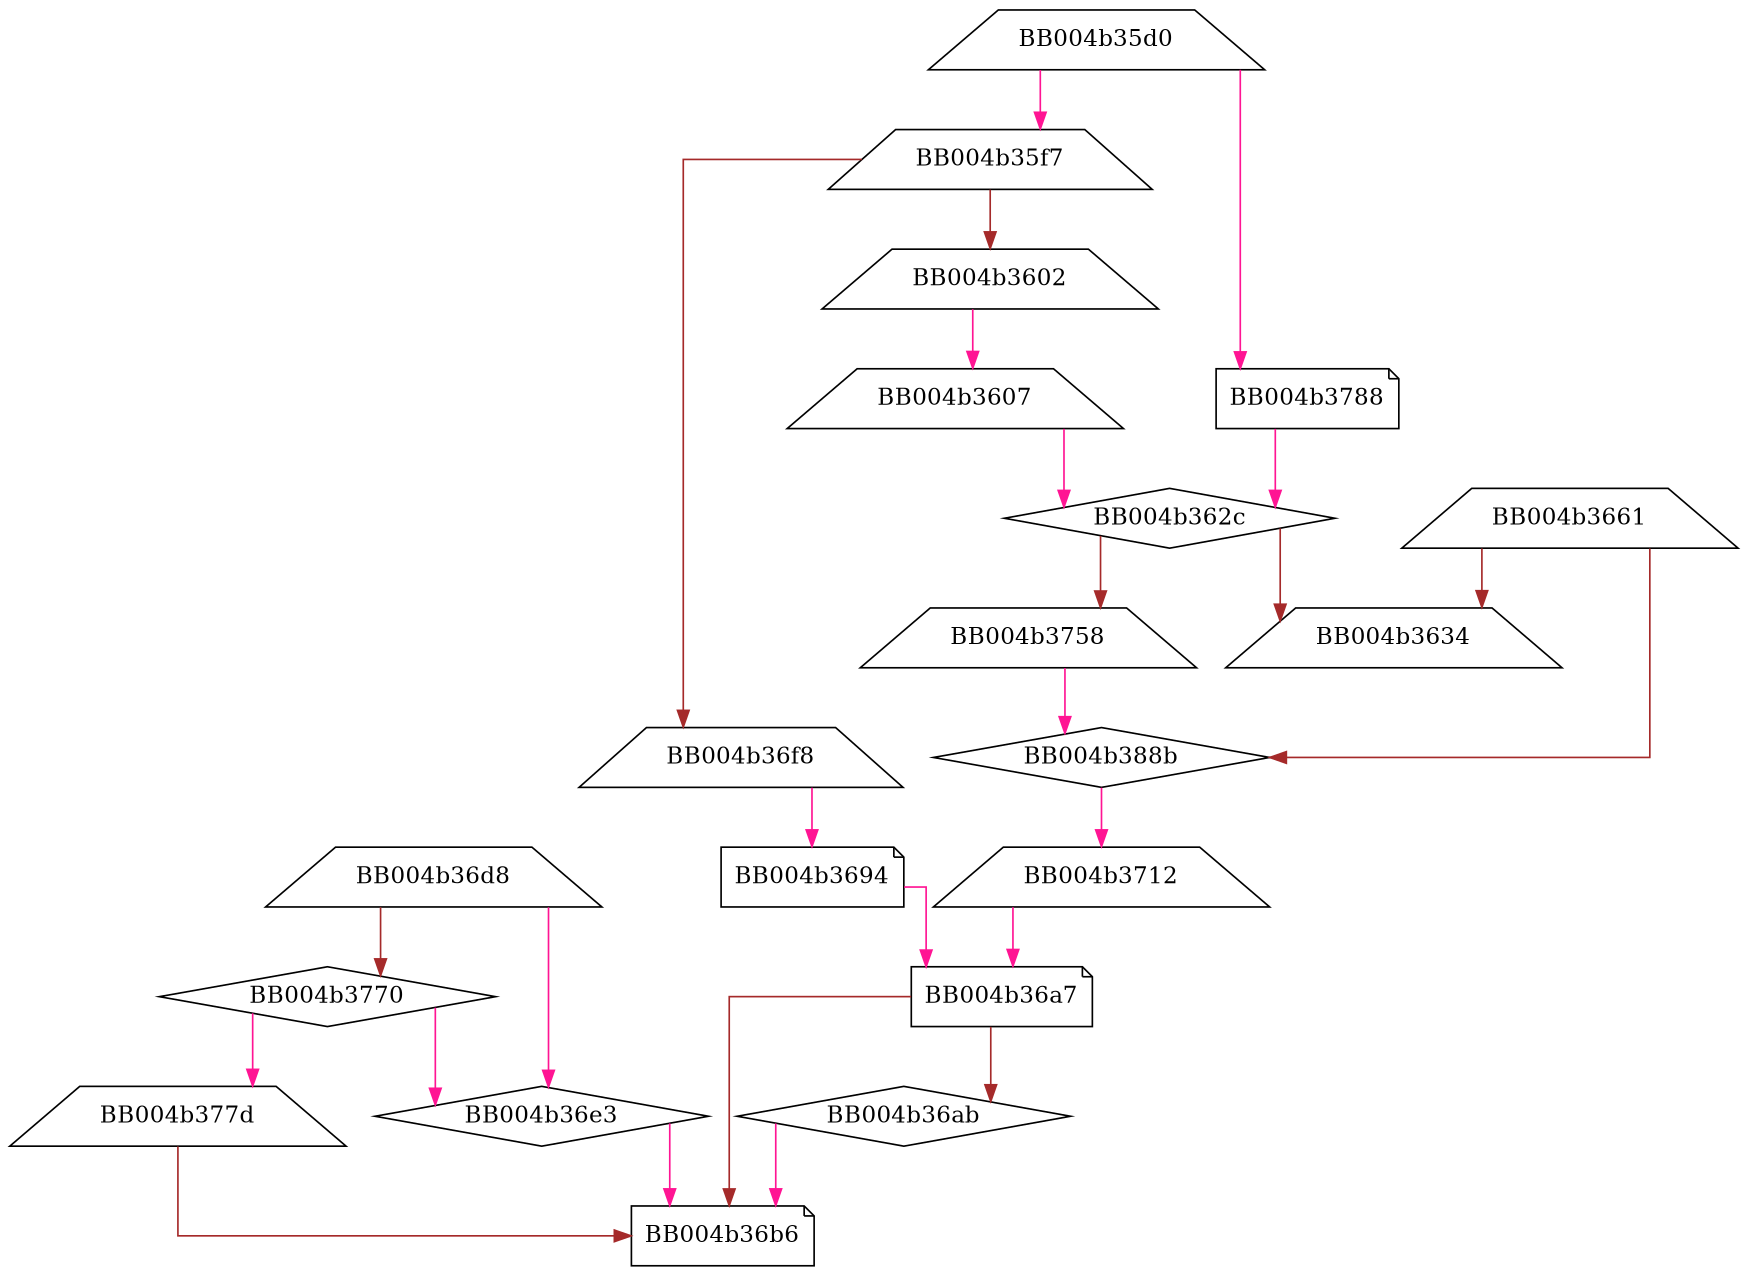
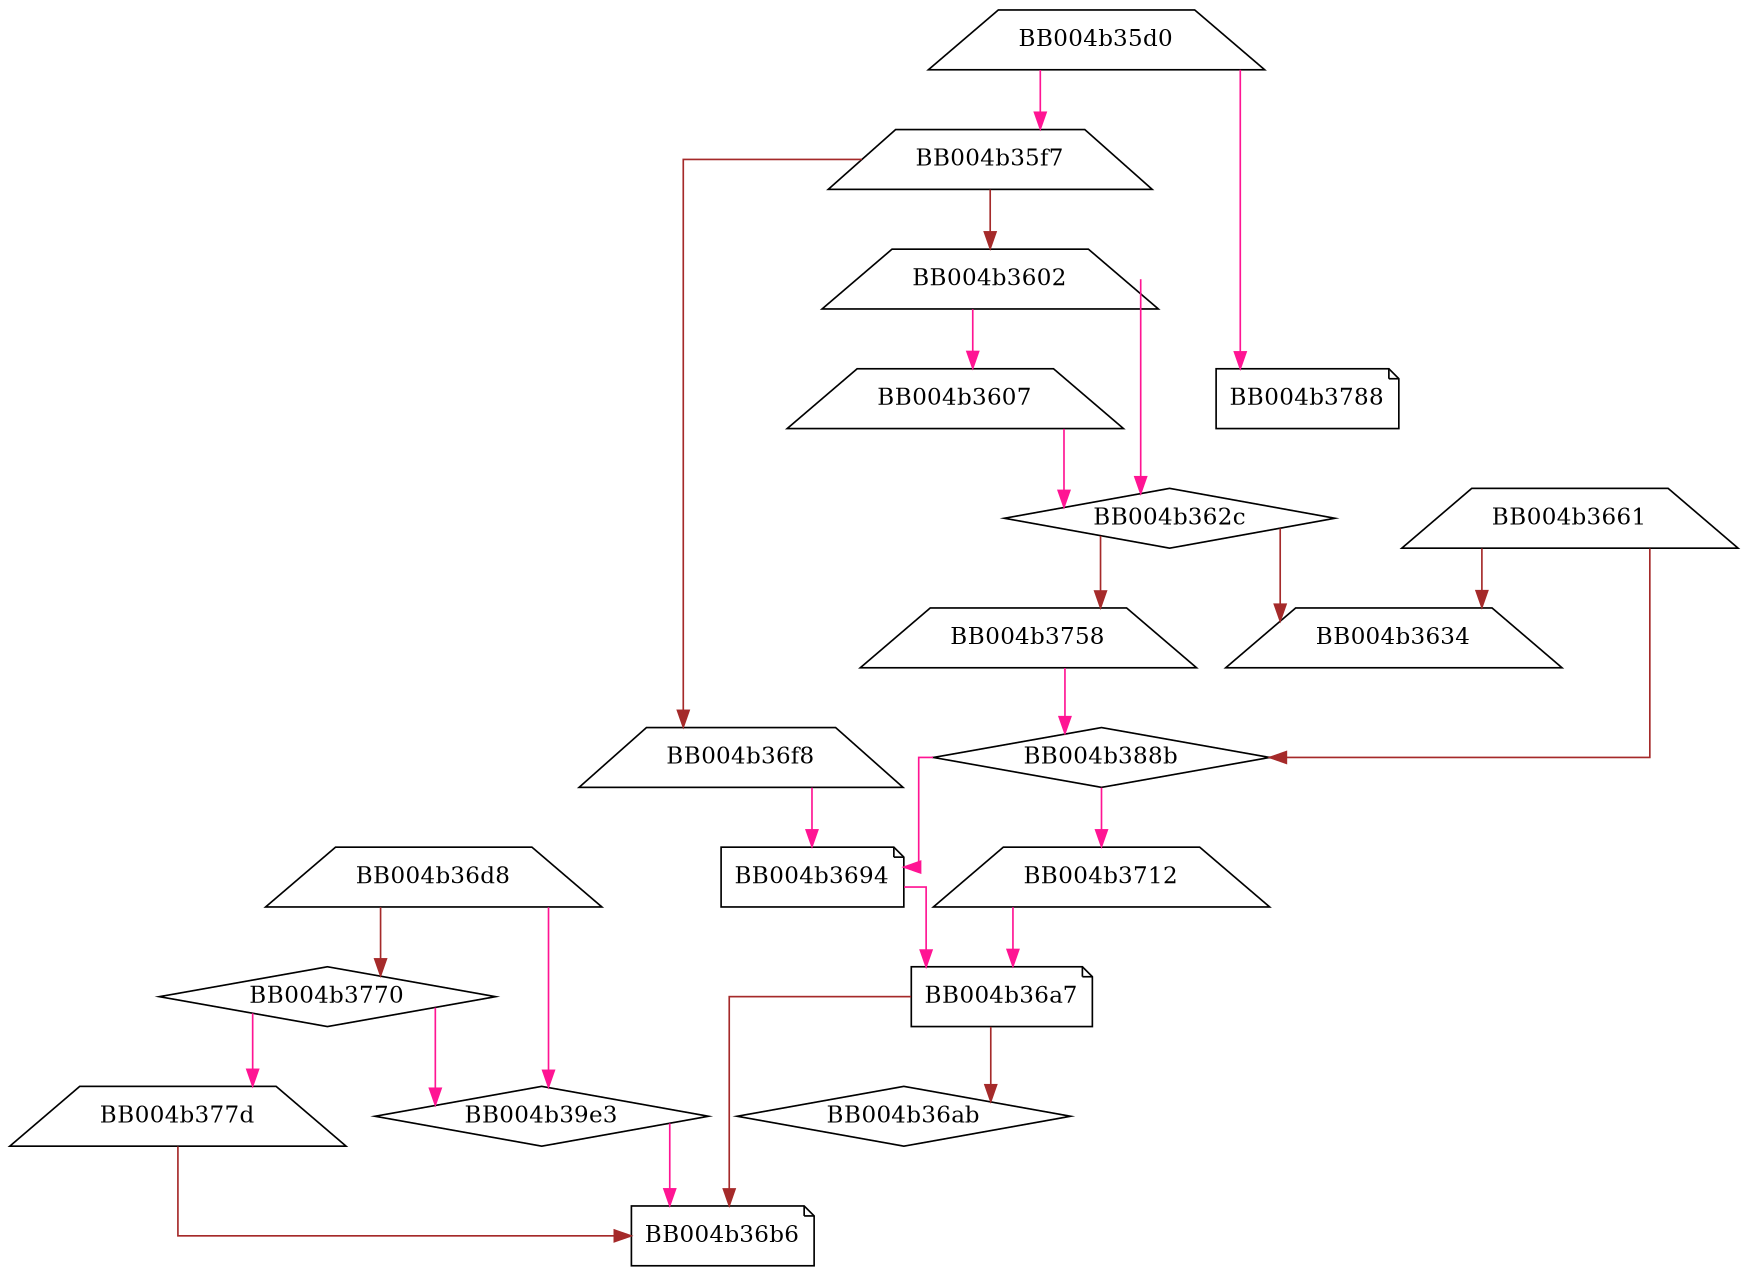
edge "BB004b3788" -> "BB004b362c": now "BB004b3602" -> "BB004b362c"
edge "BB004b388b" -> "BB004b3694": added
node "BB004b36e3": label "BB004b36e3" -> "BB004b39e3"
edge "BB004b36ab" -> "BB004b36b6": removed
